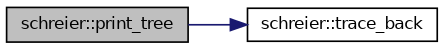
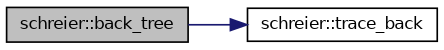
node "schreier::print_tree": label "schreier::print_tree" -> "schreier::back_tree"
